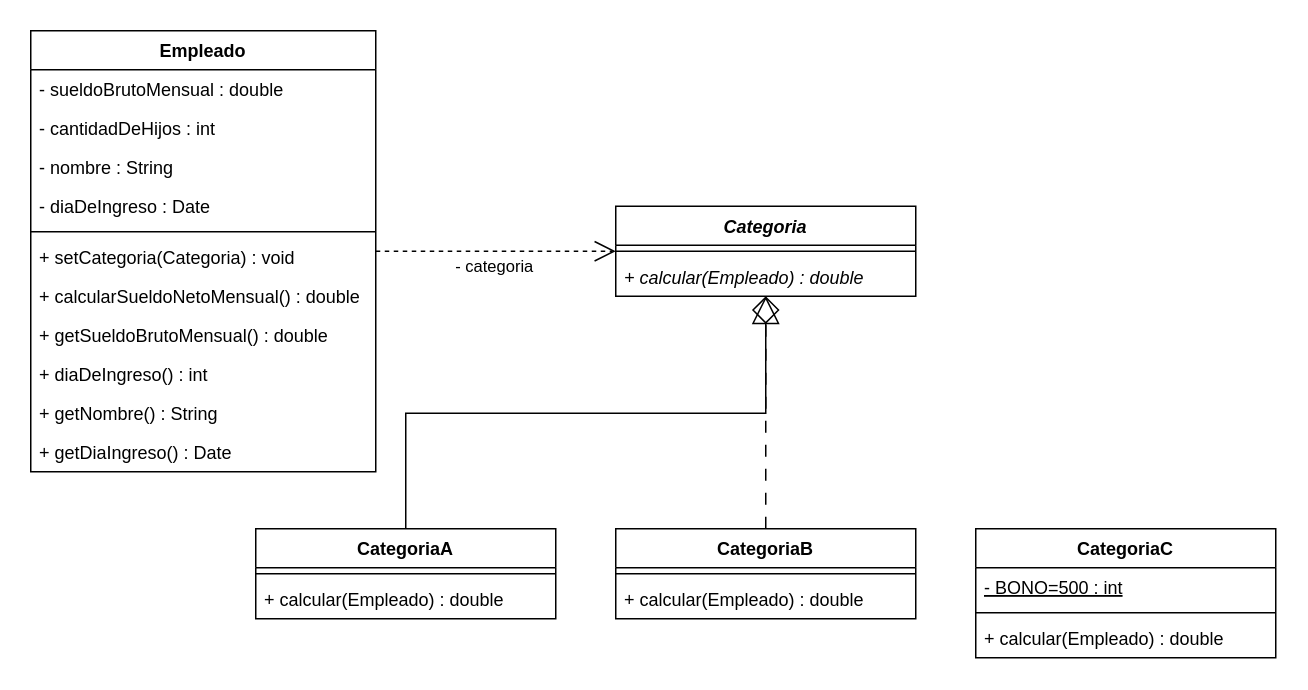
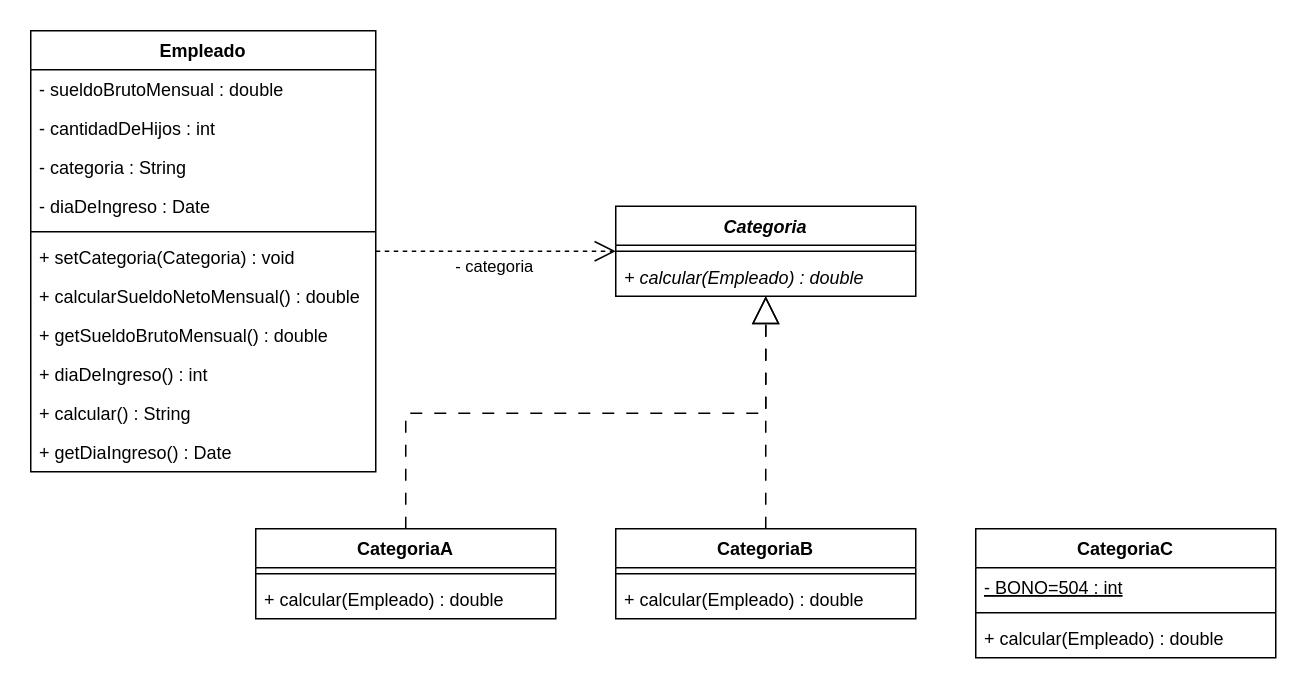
node "- nombre : String": label "- nombre : String" -> "- categoria : String"
node "+ getNombre() : String": label "+ getNombre() : String" -> "+ calcular() : String"
edge "CategoriaB" -> "Categoria": arrowhead diamond -> block
edge "CategoriaA" -> "Categoria": style solid -> dashed
node "- BONO=500 : int": label "- BONO=500 : int" -> "- BONO=504 : int"
